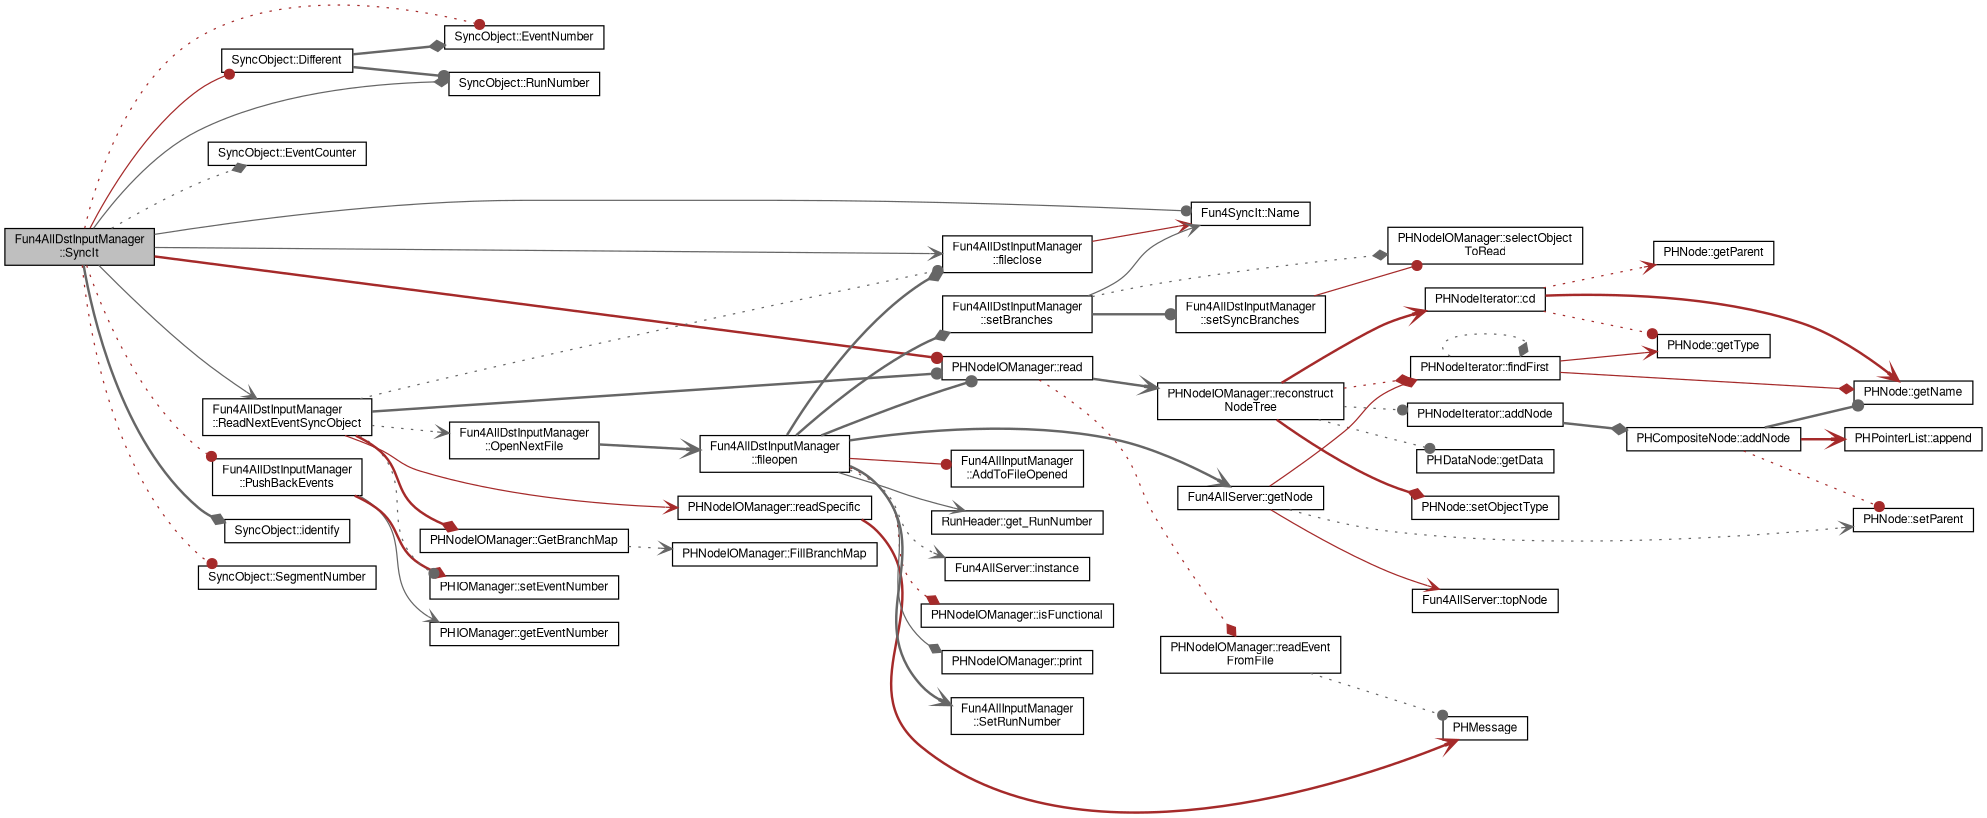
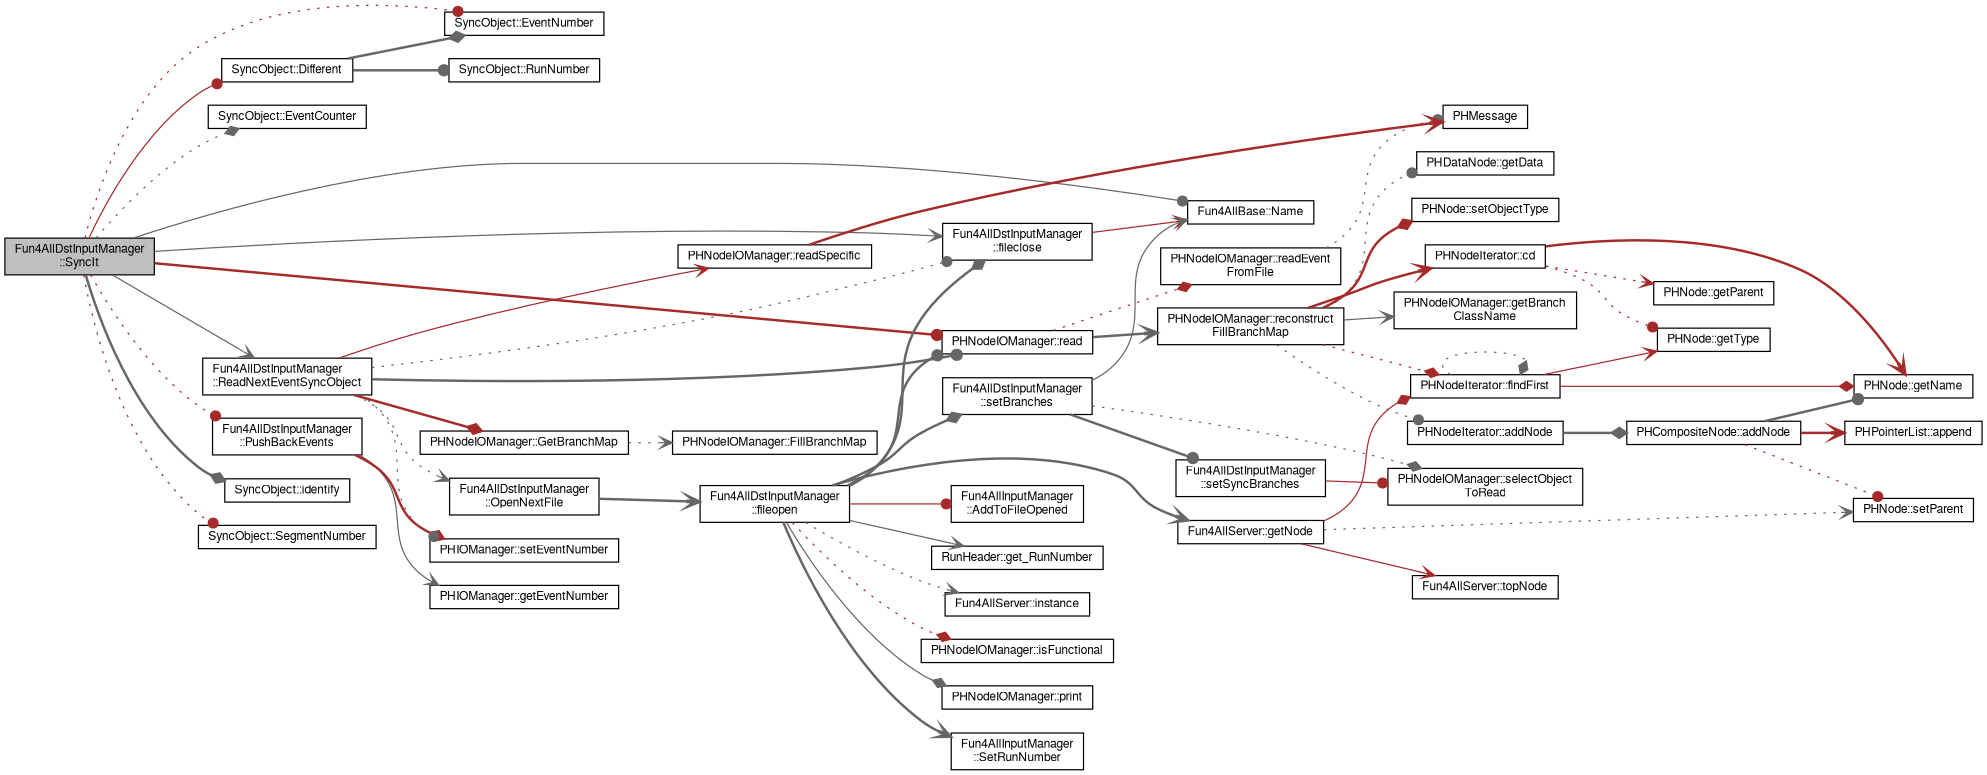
edge "Fun4AllDstInputManager ::SyncIt" -> "SyncObject::RunNumber": removed
node "Fun4SyncIt::Name": label "Fun4SyncIt::Name" -> "Fun4AllBase::Name"
node "PHNodeIOManager::getBranch ClassName": added
node "PHNodeIOManager::reconstruct NodeTree": label "PHNodeIOManager::reconstruct NodeTree" -> "PHNodeIOManager::reconstruct FillBranchMap"
